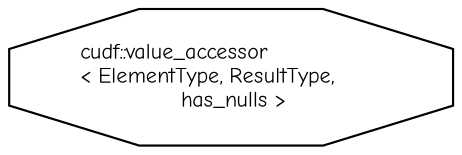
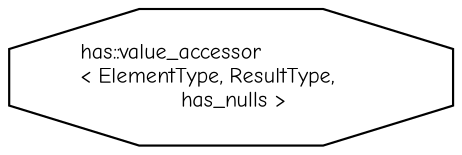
node "cudf::value_accessor < ElementType, ResultType, has_nulls >": label "cudf::value_accessor < ElementType, ResultType, has_nulls >" -> "has::value_accessor < ElementType, ResultType, has_nulls >"
